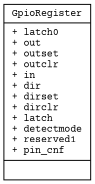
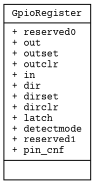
node "GpioRegister": text "+ latch0" -> "+ reserved0"
